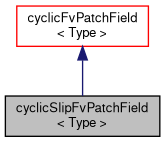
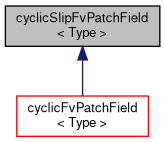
edge "cyclicSlipFvPatchField < Type >" -> "cyclicFvPatchField < Type >": reversed
